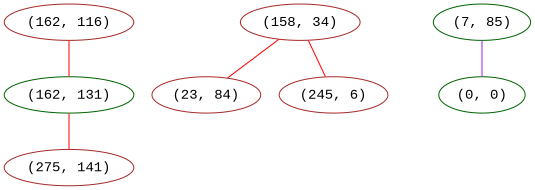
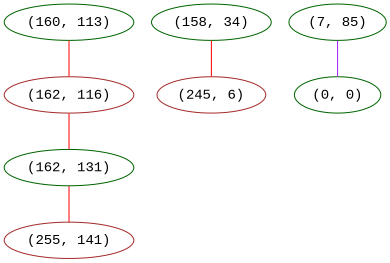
node "(160, 113)": added
node "(158, 34)": color brown -> darkgreen
node "(23, 84)": removed
node "(275, 141)": label "(275, 141)" -> "(255, 141)"
